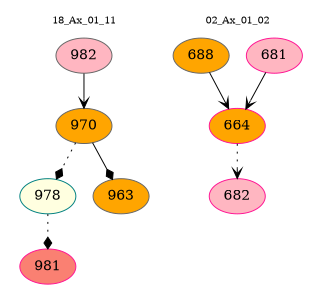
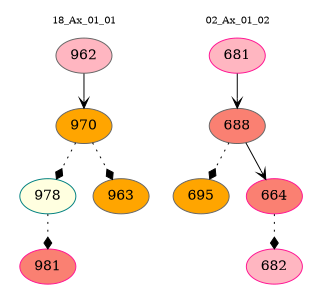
cluster "18_Ax_01_11": label "18_Ax_01_11" -> "18_Ax_01_01"
node "982": label "982" -> "962"
node "688": fillcolor orange -> salmon
edge "681" -> "664": now "681" -> "688"
node "664": fillcolor orange -> salmon
edge "970" -> "963": style solid -> dotted
edge "664" -> "682": arrowhead vee -> diamond
node "695": added
